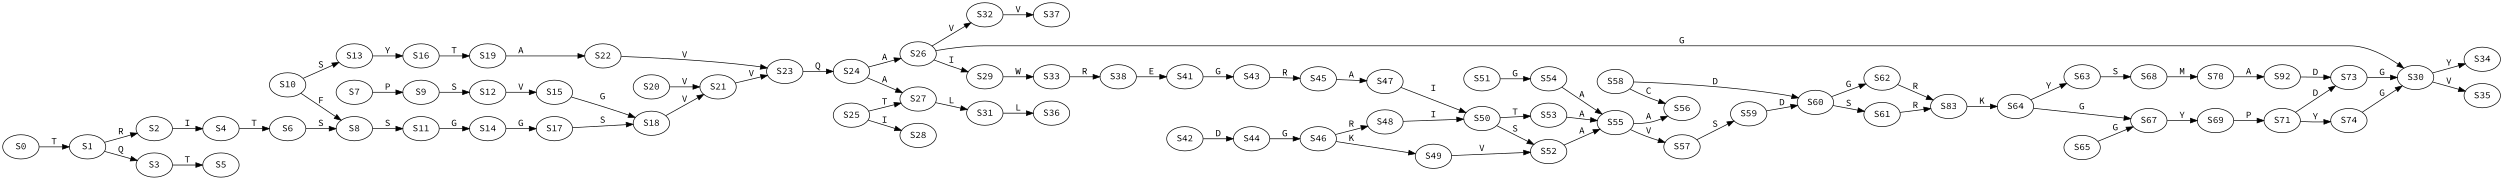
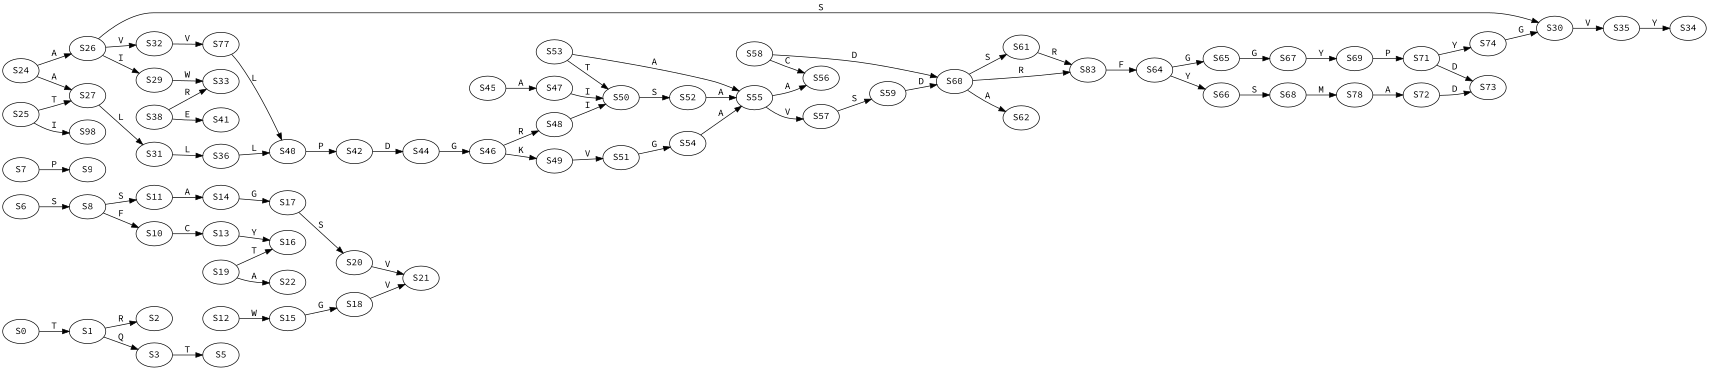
node "S37": label "S37" -> "S77"
edge "S26" -> "S30": label "G" -> "S"
edge "S16" -> "S19": reversed
edge "S10" -> "S13": label "S" -> "C"
edge "S30" -> "S34": now "S35" -> "S34"
node "S23": removed
edge "S33" -> "S38": reversed
node "S43": removed
node "S63": label "S63" -> "S66"
node "S70": label "S70" -> "S78"
node "S92": label "S92" -> "S72"
edge "S73" -> "S30": removed, label "G"
edge "S60" -> "S62": label "G" -> "A"
edge "S12" -> "S15": label "V" -> "W"
edge "S62" -> "S83": now "S60" -> "S83"
edge "S9" -> "S12": removed, label "S"
edge "S83" -> "S64": label "K" -> "F"
edge "S10" -> "S8": reversed
edge "S64" -> "S67": now "S64" -> "S65"
edge "S50" -> "S53": reversed
edge "S11" -> "S14": label "G" -> "A"
edge "S17" -> "S18": now "S17" -> "S20"
node "S4": removed
node "S28": label "S28" -> "S98"
node "S40": added
edge "S49" -> "S52": now "S49" -> "S51"
